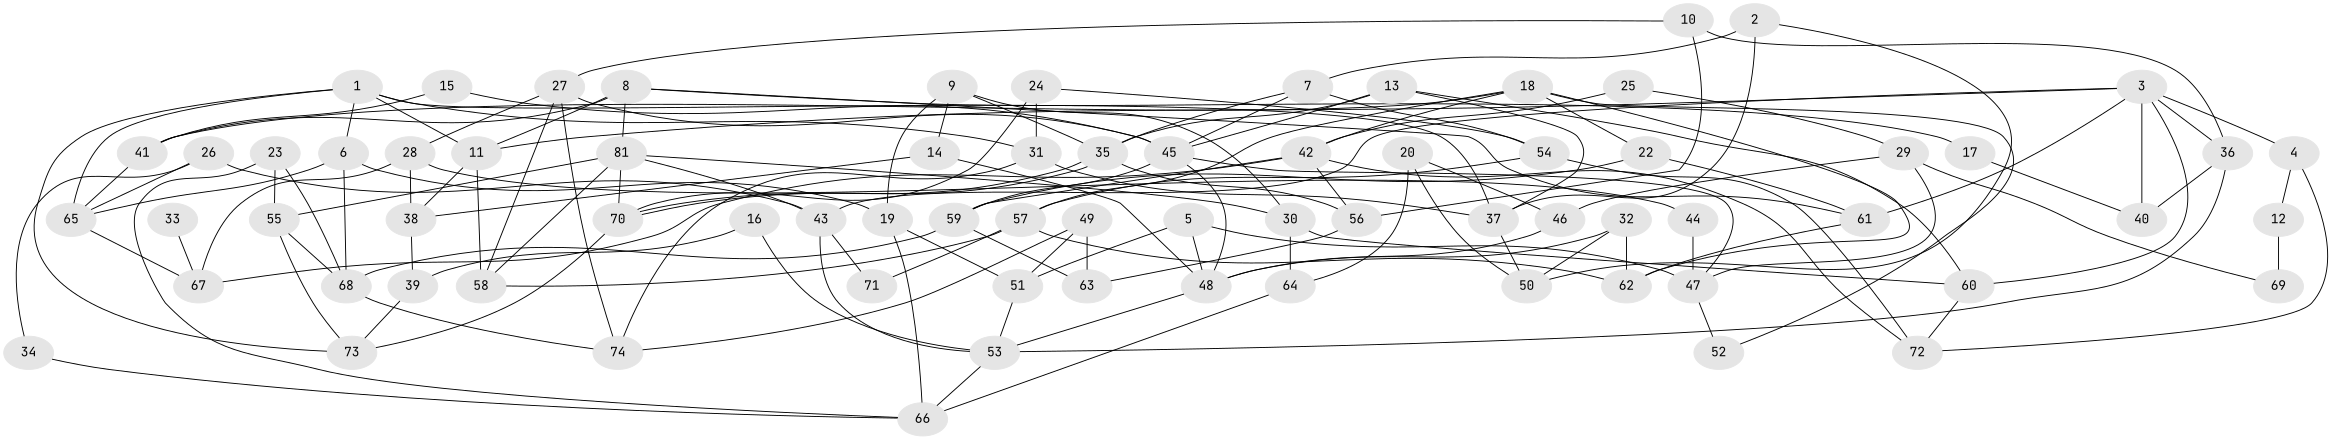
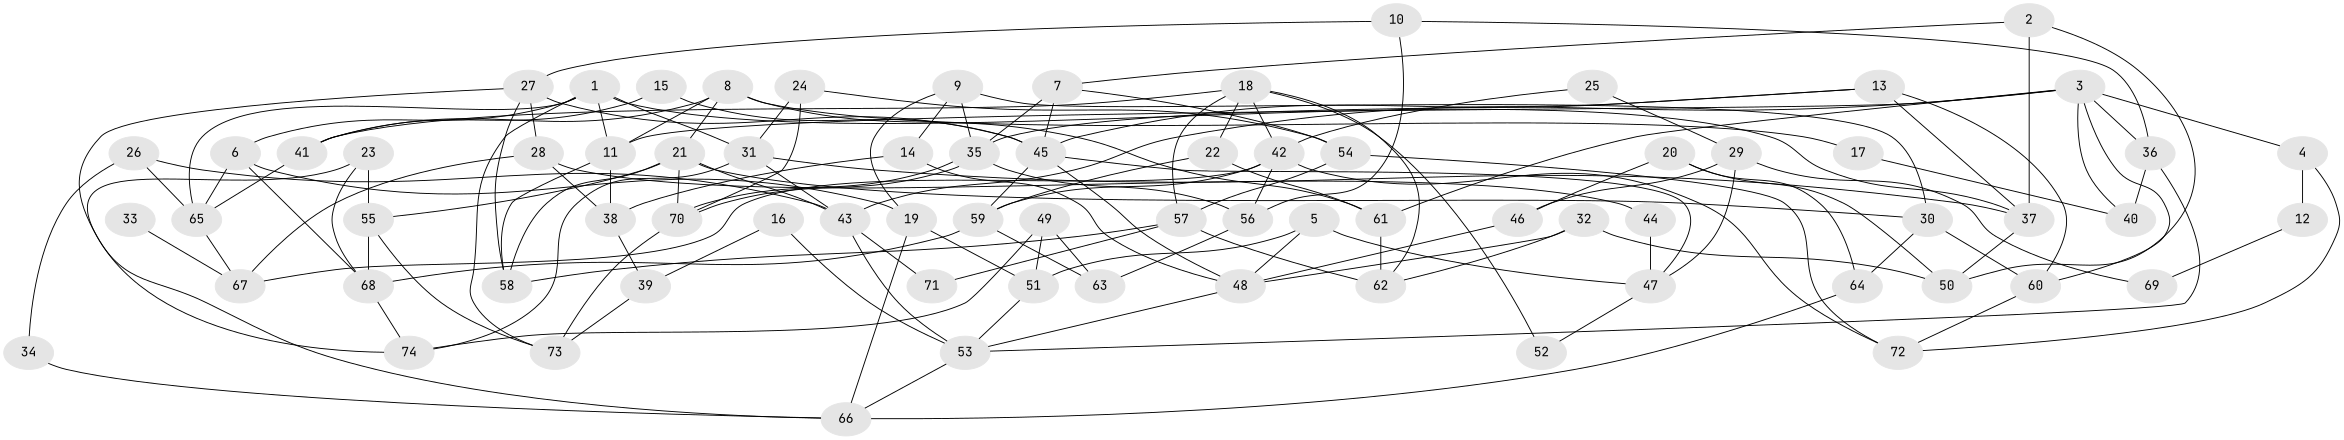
node "81": label "81" -> "21"
edge "31" -- "43": added
